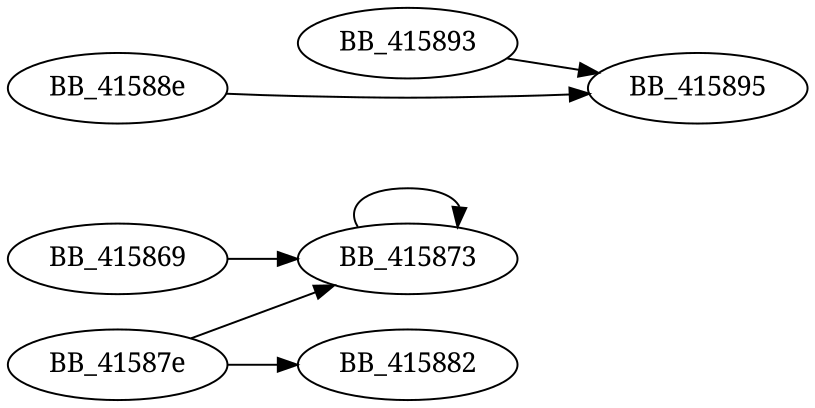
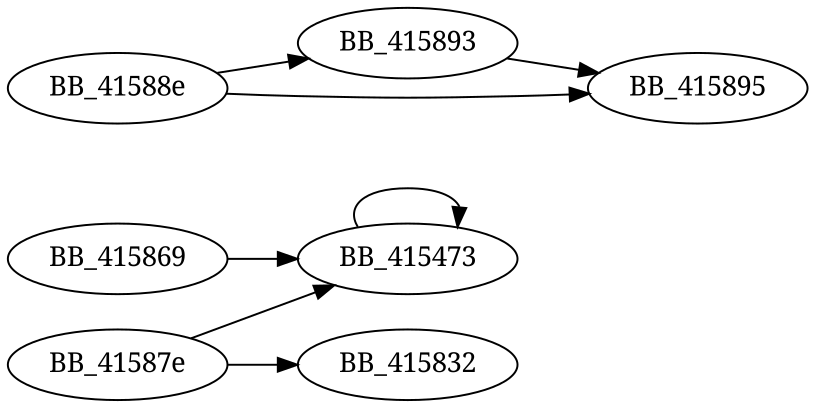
edge "BB_41588e" -> "BB_415893": added
node "BB_415873": label "BB_415873" -> "BB_415473"
node "BB_415882": label "BB_415882" -> "BB_415832"
